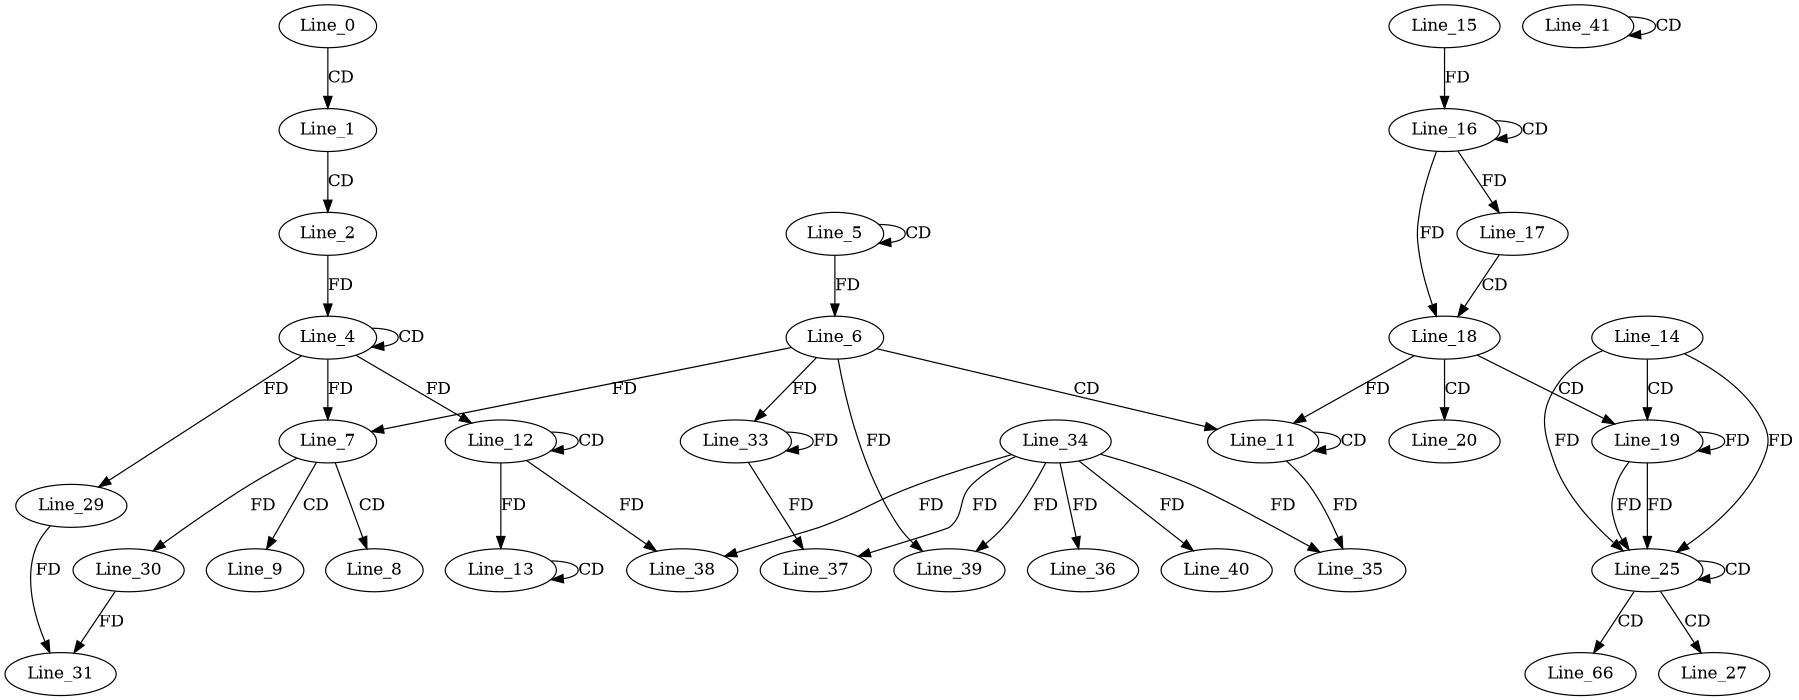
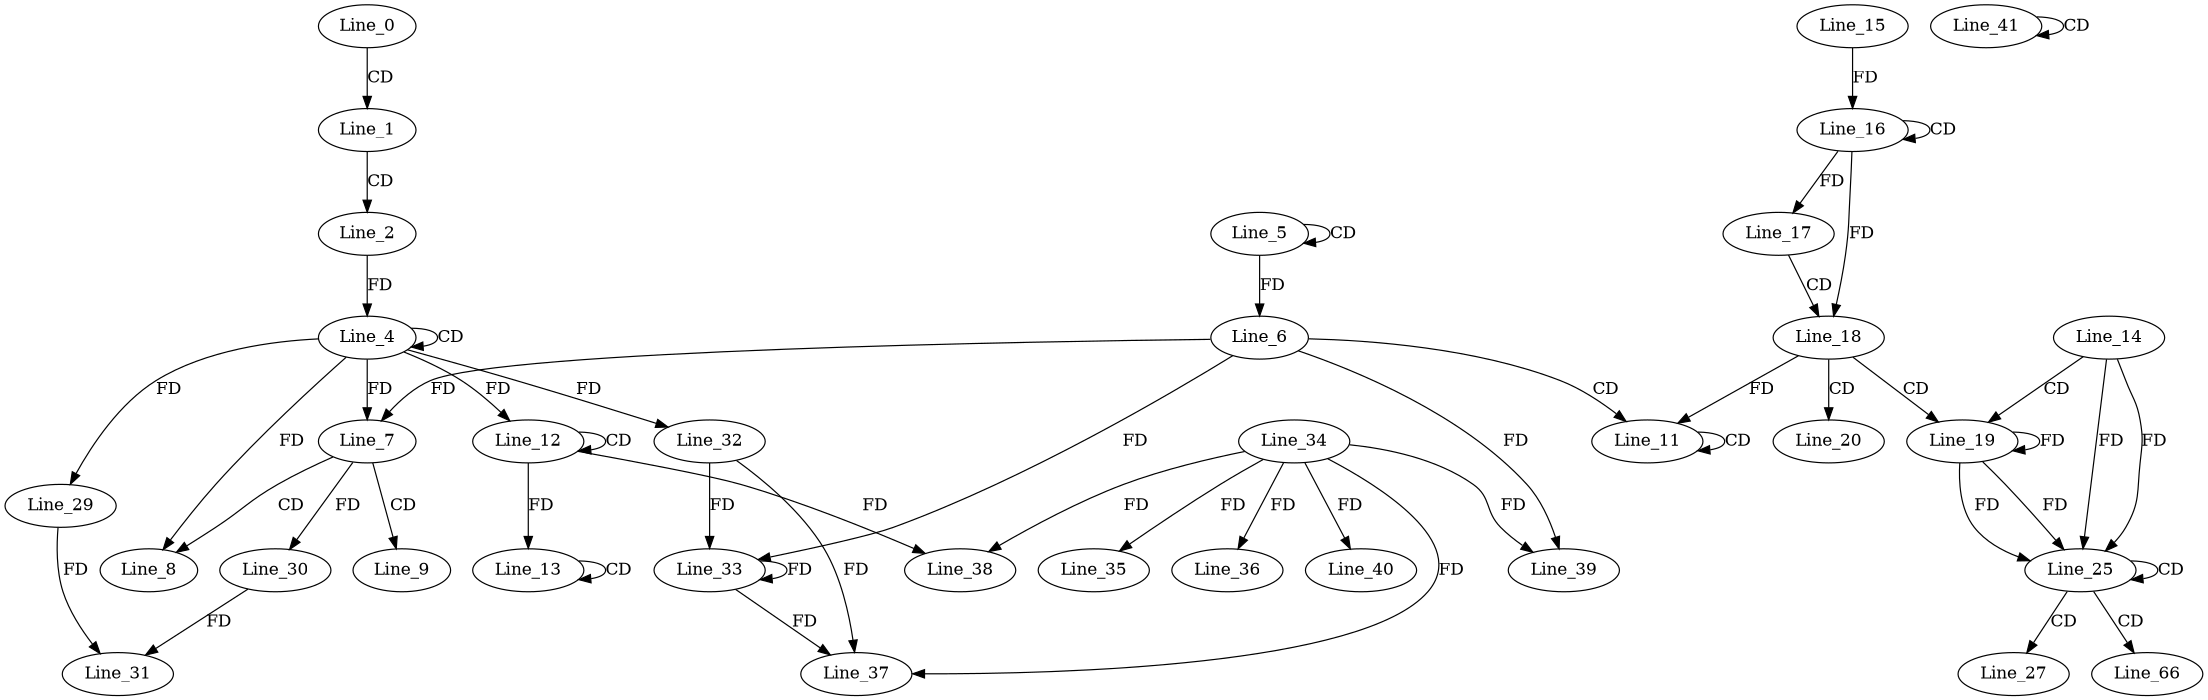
node "Line_32": added
edge "Line_4" -> "Line_8": added, label "FD"
edge "Line_11" -> "Line_35": removed, label "FD"
